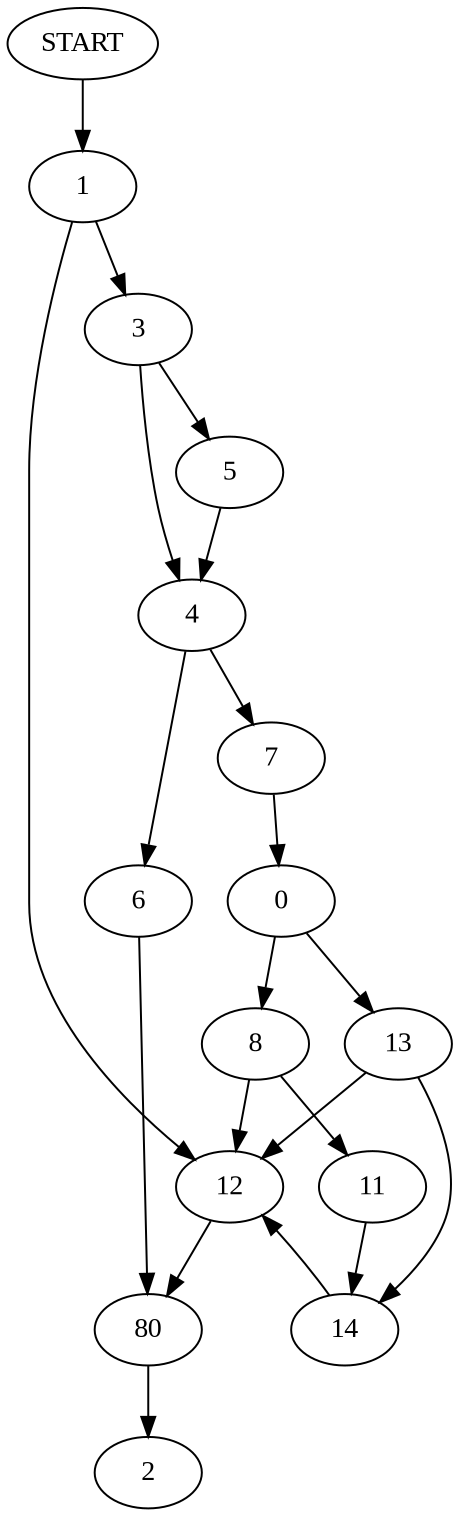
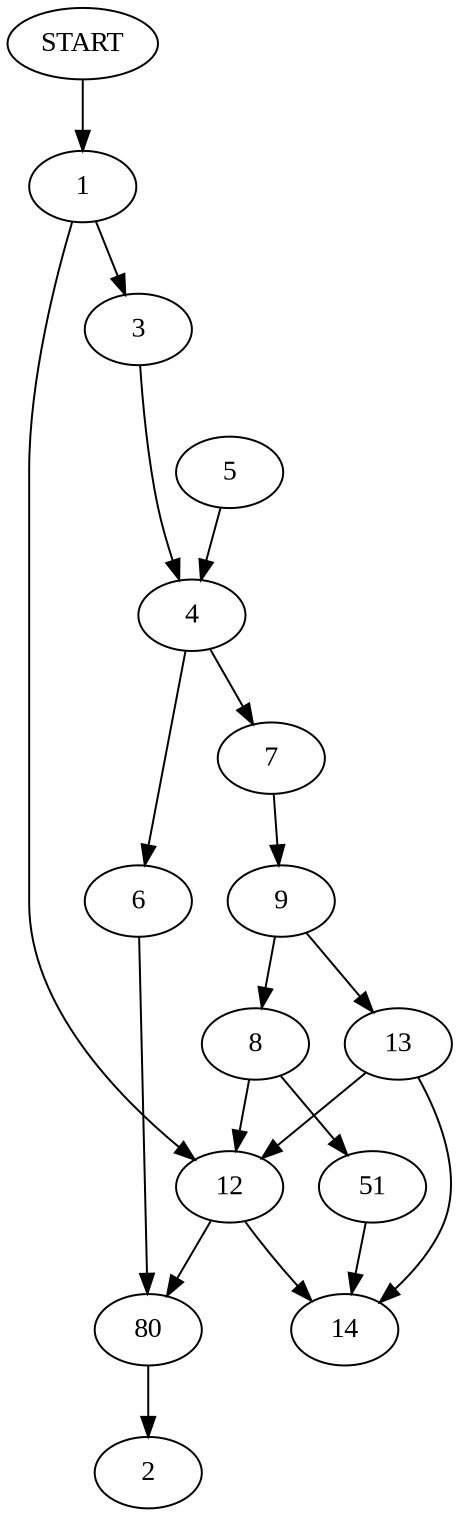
edge "3" -> "5": removed
node "0": label "0" -> "9"
node "11": label "11" -> "51"
edge "14" -> "12": reversed
